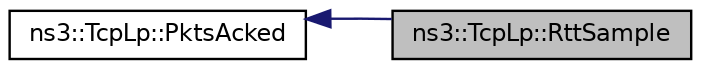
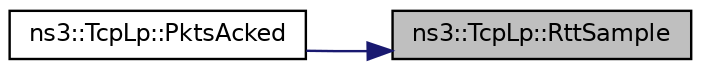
edge "ns3::TcpLp::RttSample" -> "ns3::TcpLp::PktsAcked": reversed
